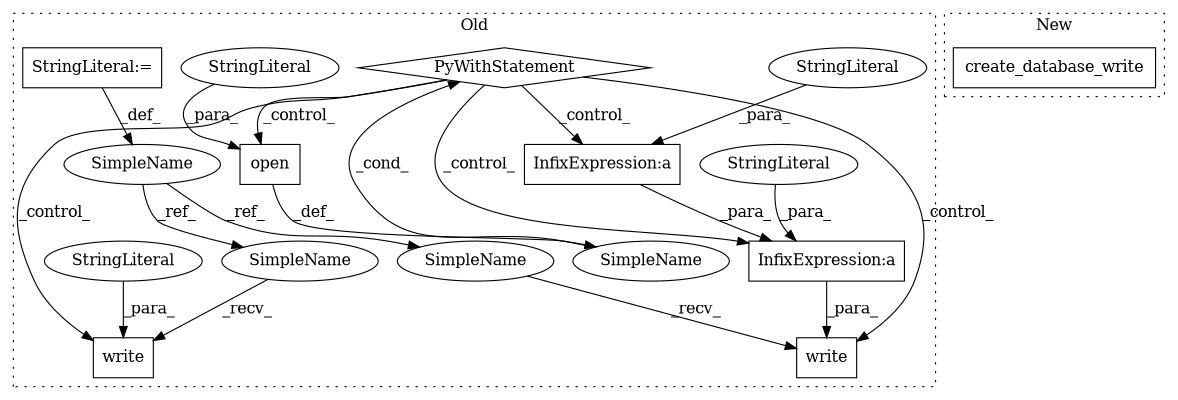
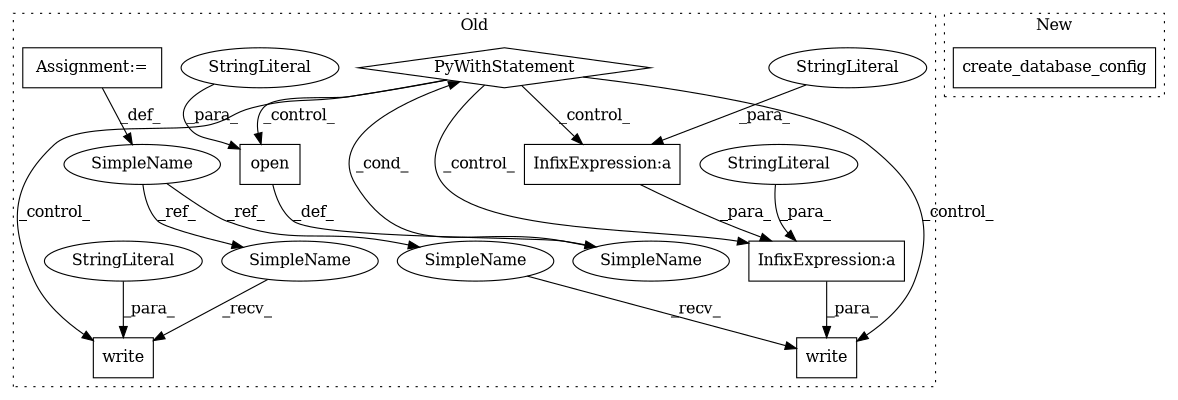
node "StringLiteral:=": label "StringLiteral:=" -> "Assignment:="
node "create_database_write": label "create_database_write" -> "create_database_config"
